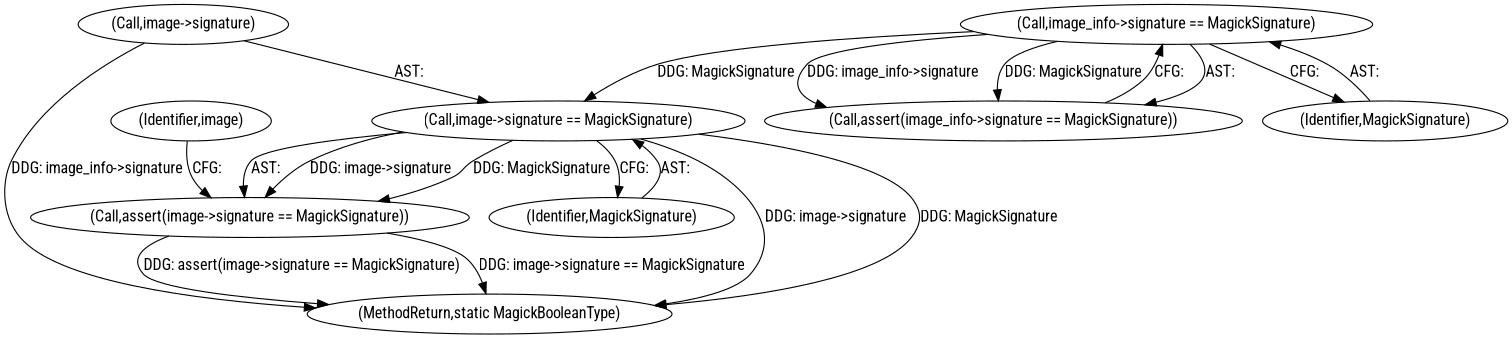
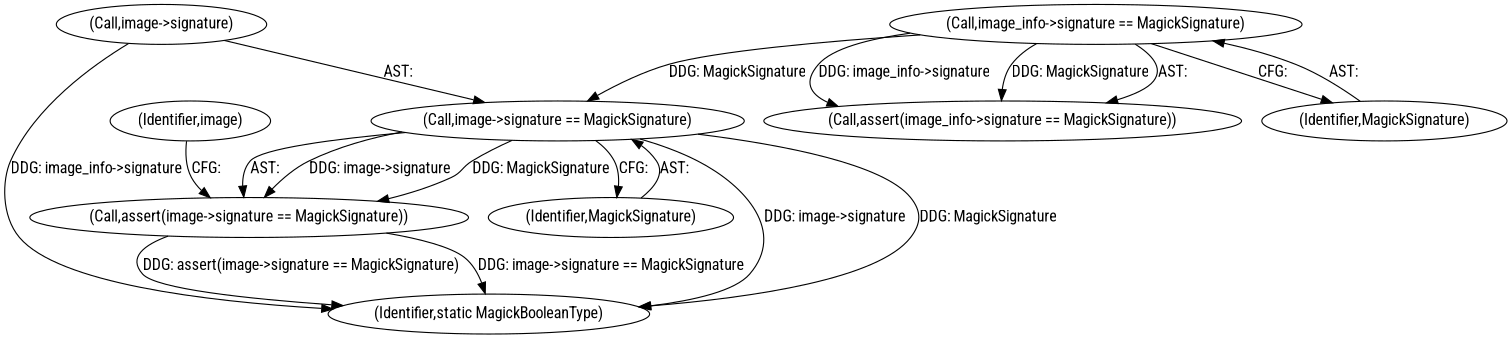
edge "(Call,assert(image_info->signature == MagickSignature))" -> "(Call,image_info->signature == MagickSignature)": removed, label "CFG:"
node "(MethodReturn,static MagickBooleanType)": label "(MethodReturn,static MagickBooleanType)" -> "(Identifier,static MagickBooleanType)"
